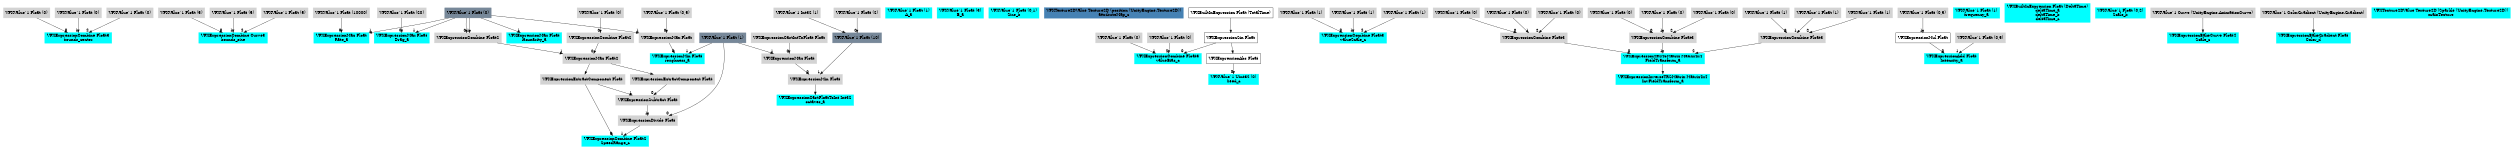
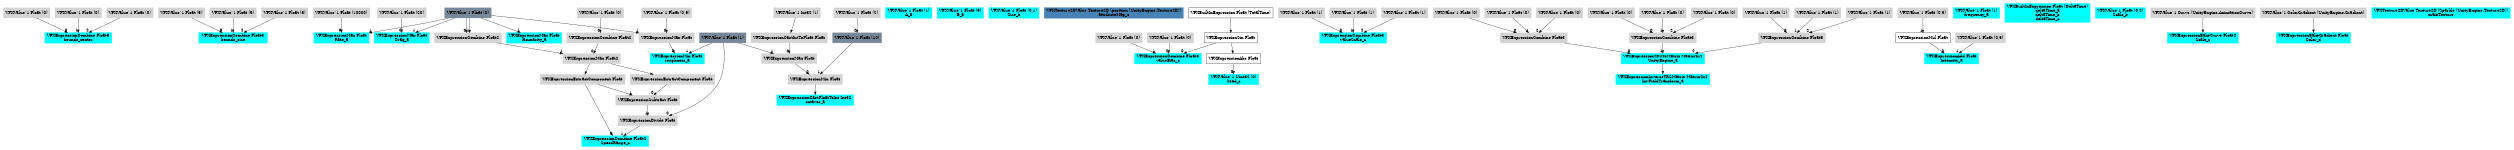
edge "VFXValue`1 Int32 (1)" -> "VFXValue`1 Float (10)": now "VFXValue`1 Int32 (1)" -> "VFXExpressionCastIntToFloat Float"
node "VFXExpressionCombine Curve3 bounds_size": label "VFXExpressionCombine Curve3 bounds_size" -> "VFXExpressionCombine Float3 bounds_size"
node "VFXExpressionTRSToMatrix Matrix4x4 FieldTransform_a": label "VFXExpressionTRSToMatrix Matrix4x4 FieldTransform_a" -> "VFXExpressionTRSToMatrix Matrix4x4 UnityEngine_a"
